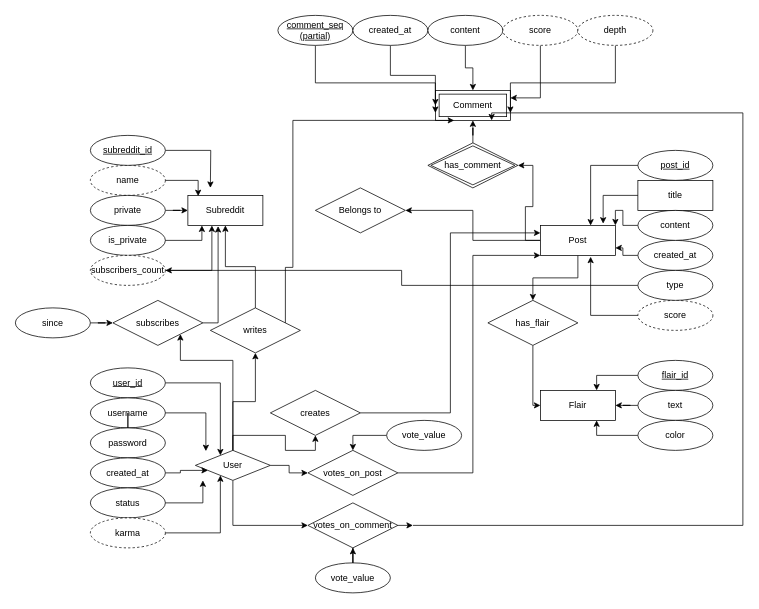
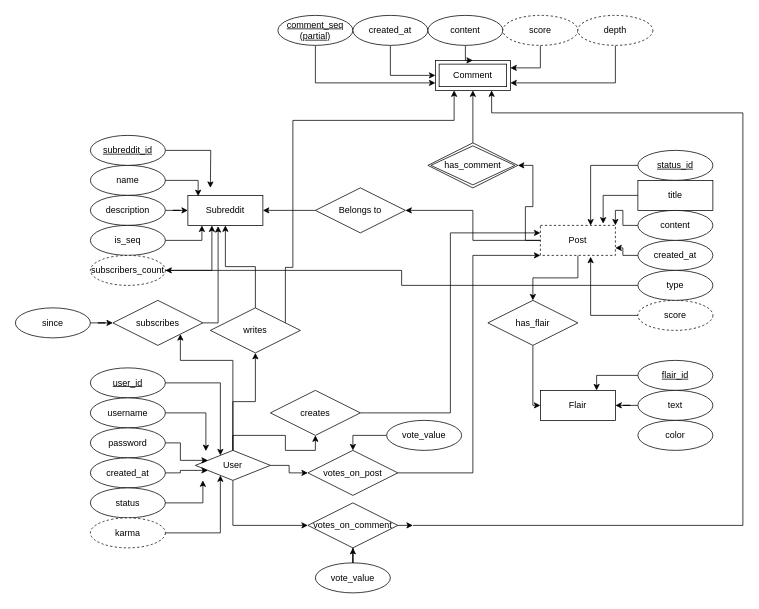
node "Comment": moved (473, 105) -> (473, 75)
node "post_id": label "post_id" -> "status_id"
node "name": style dashed -> solid
node "private": label "private" -> "description"
edge "Belongs to" -> "Subreddit": added
node "is_private": label "is_private" -> "is_seq"
node "Post": style solid -> dashed
edge "password" -> "username": now "password" -> "User"
edge "color" -> "Flair": removed
